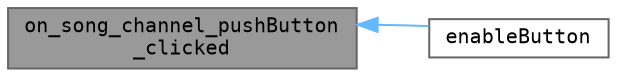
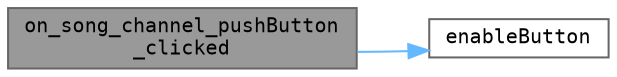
edge "enableButton" -> "on_song_channel_pushButton _clicked": reversed
